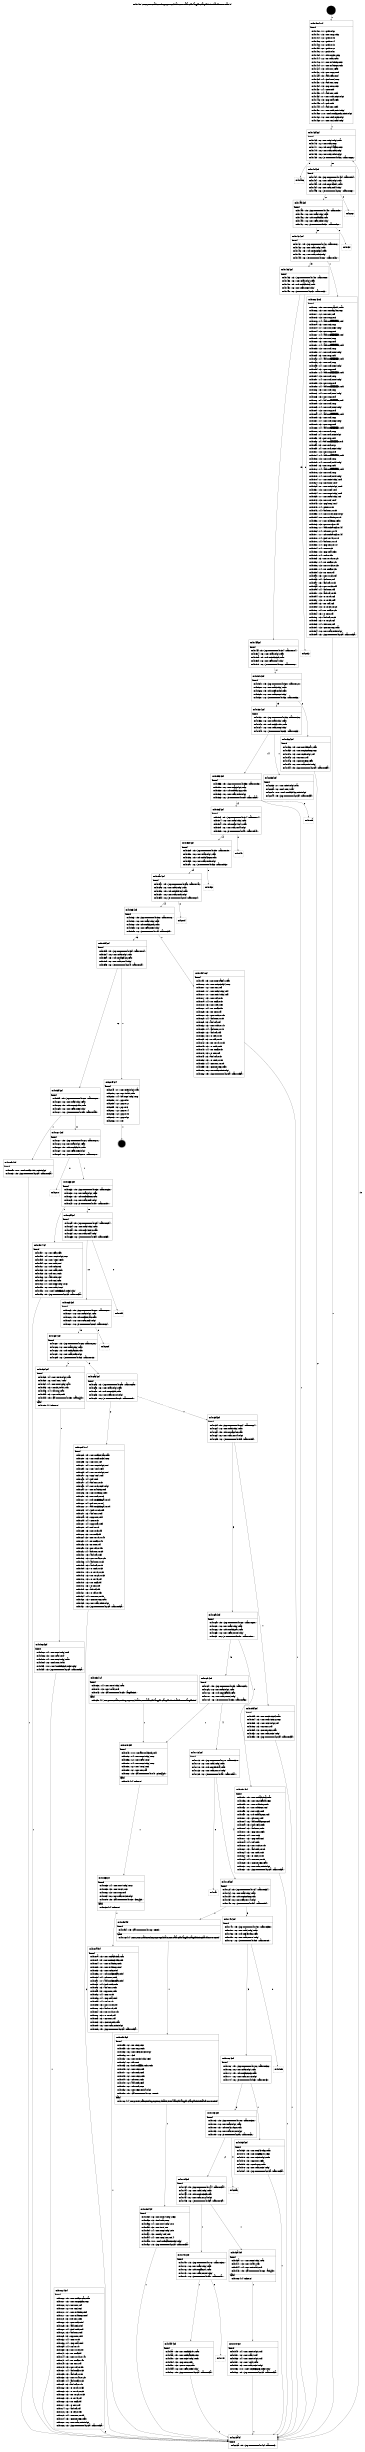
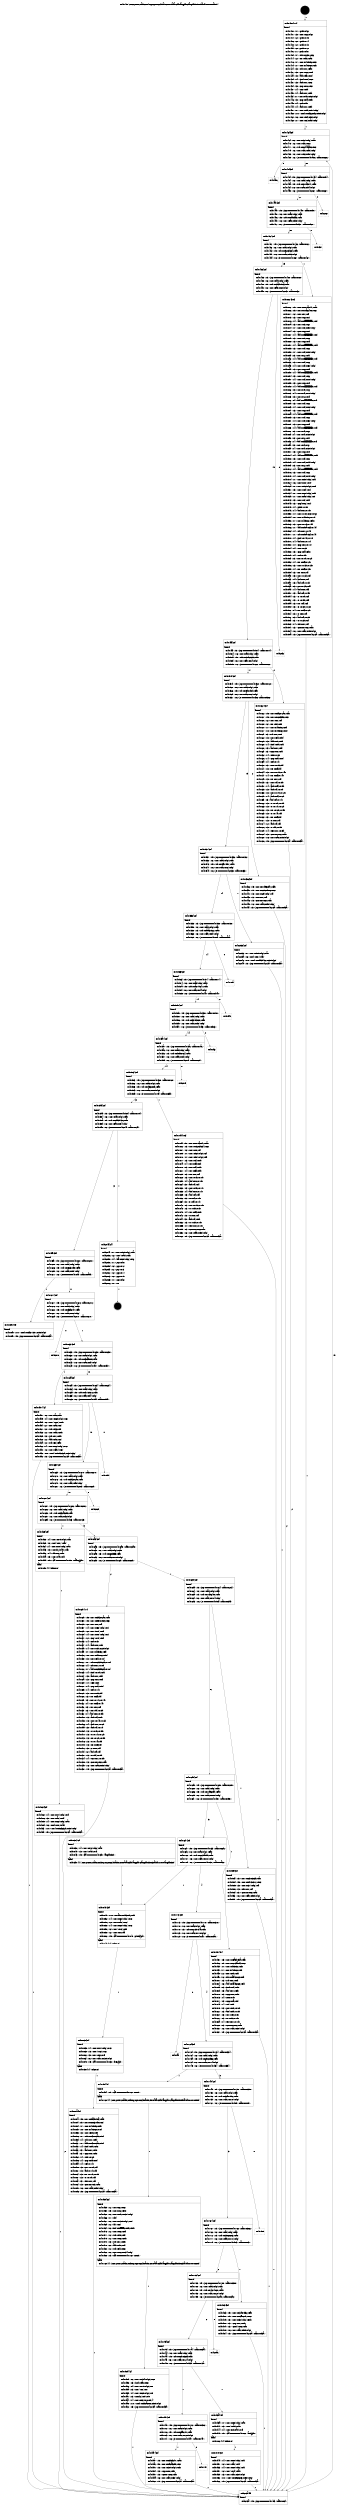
edge "0x4014ff [28]" -> "0x401c02 [137]": added, label "2"
edge "0x401553 [28]" -> "0x40213a [5]": now "0x402033 [28]" -> "0x40213a [5]"
